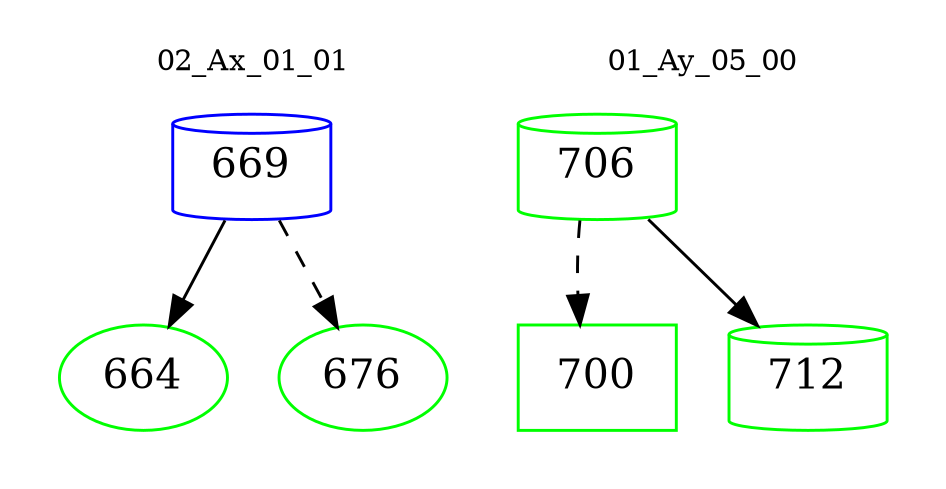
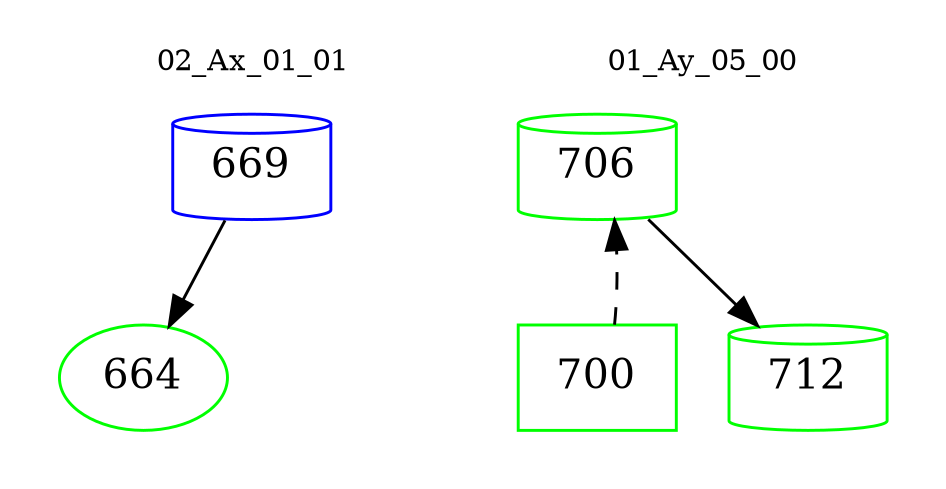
edge "706" -> "700": reversed
node "676": removed
